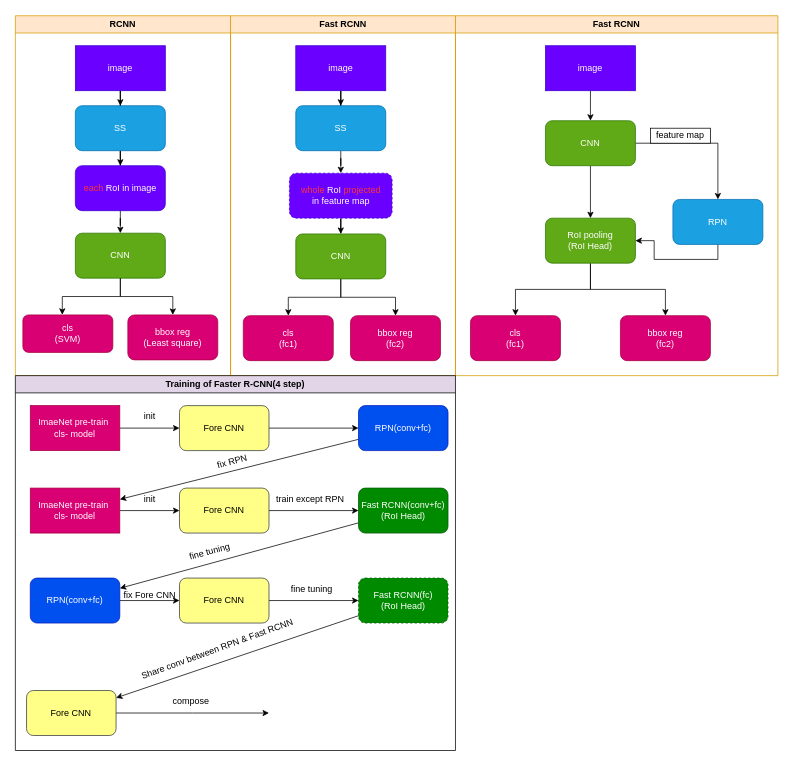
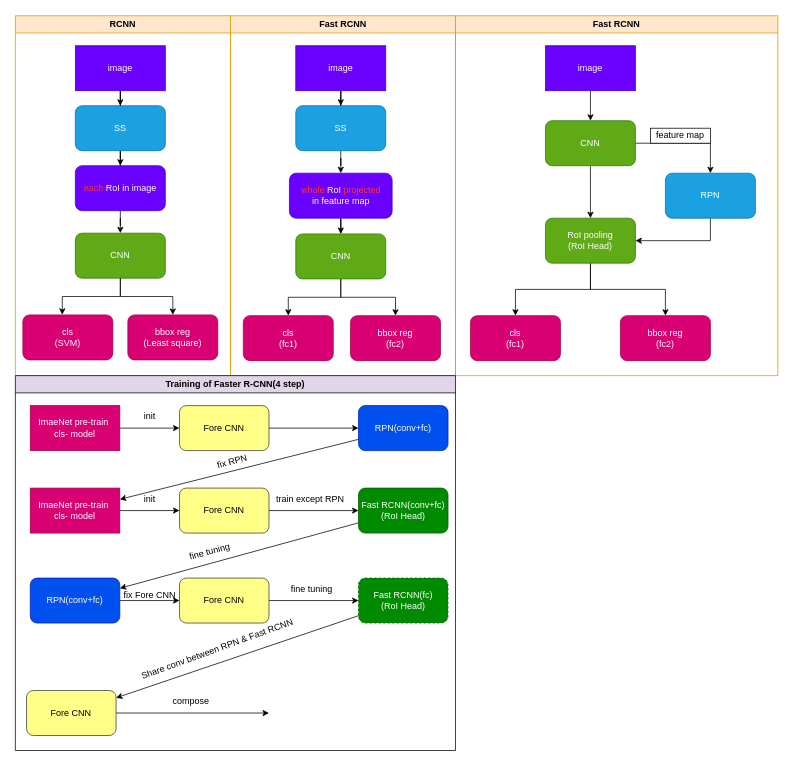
node "whole RoI projected in feature map": style dashed -> solid
node "RPN": moved (718, 222) -> (711, 195)
node "cls (SVM)": size 90x38 -> 90x45
